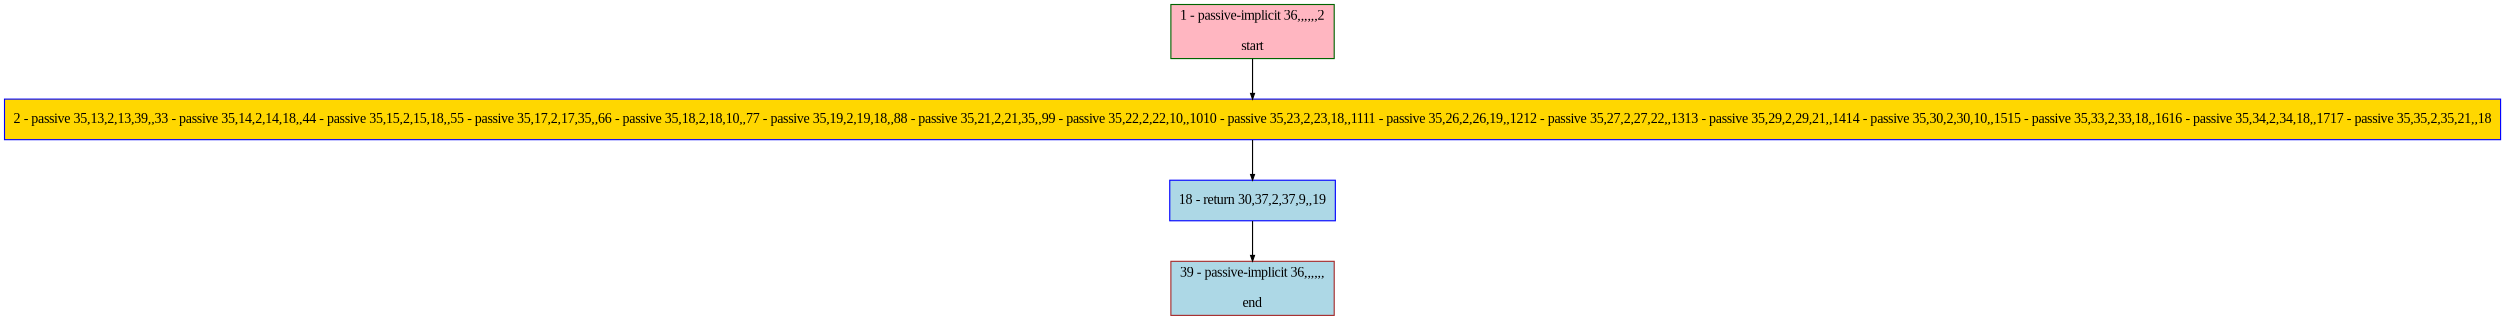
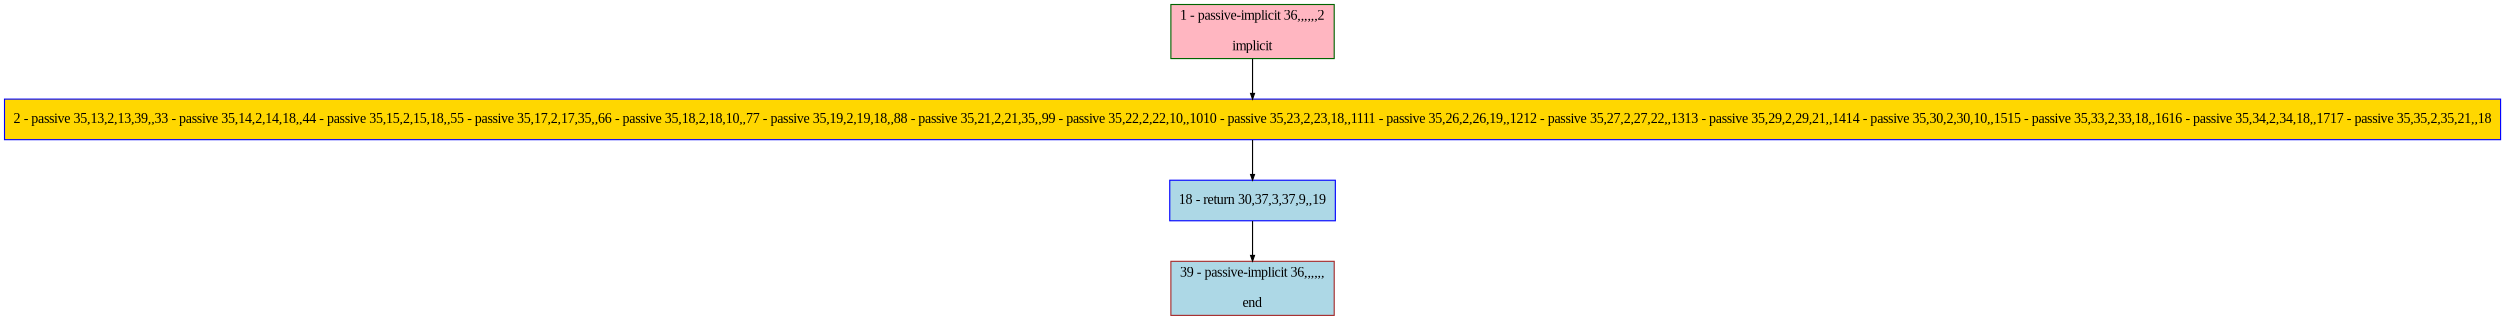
node "1 - passive-implicit 36,,,,,,2 start": label "1 - passive-implicit 36,,,,,,2 start" -> "1 - passive-implicit 36,,,,,,2 implicit"
node "18 - return 30,37,2,37,9,,19": label "18 - return 30,37,2,37,9,,19" -> "18 - return 30,37,3,37,9,,19"
